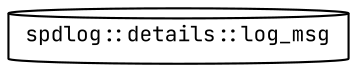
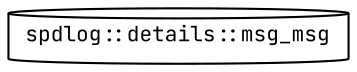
node "spdlog::details::log_msg": label "spdlog::details::log_msg" -> "spdlog::details::msg_msg"
